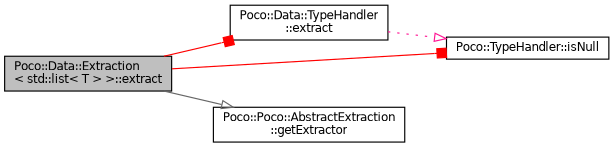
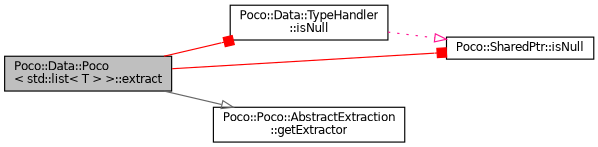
node "Poco::Data::TypeHandler ::extract": label "Poco::Data::TypeHandler ::extract" -> "Poco::Data::TypeHandler ::isNull"
node "Poco::TypeHandler::isNull": label "Poco::TypeHandler::isNull" -> "Poco::SharedPtr::isNull"
node "Poco::Data::Extraction < std::list< T > >::extract": label "Poco::Data::Extraction < std::list< T > >::extract" -> "Poco::Data::Poco < std::list< T > >::extract"
